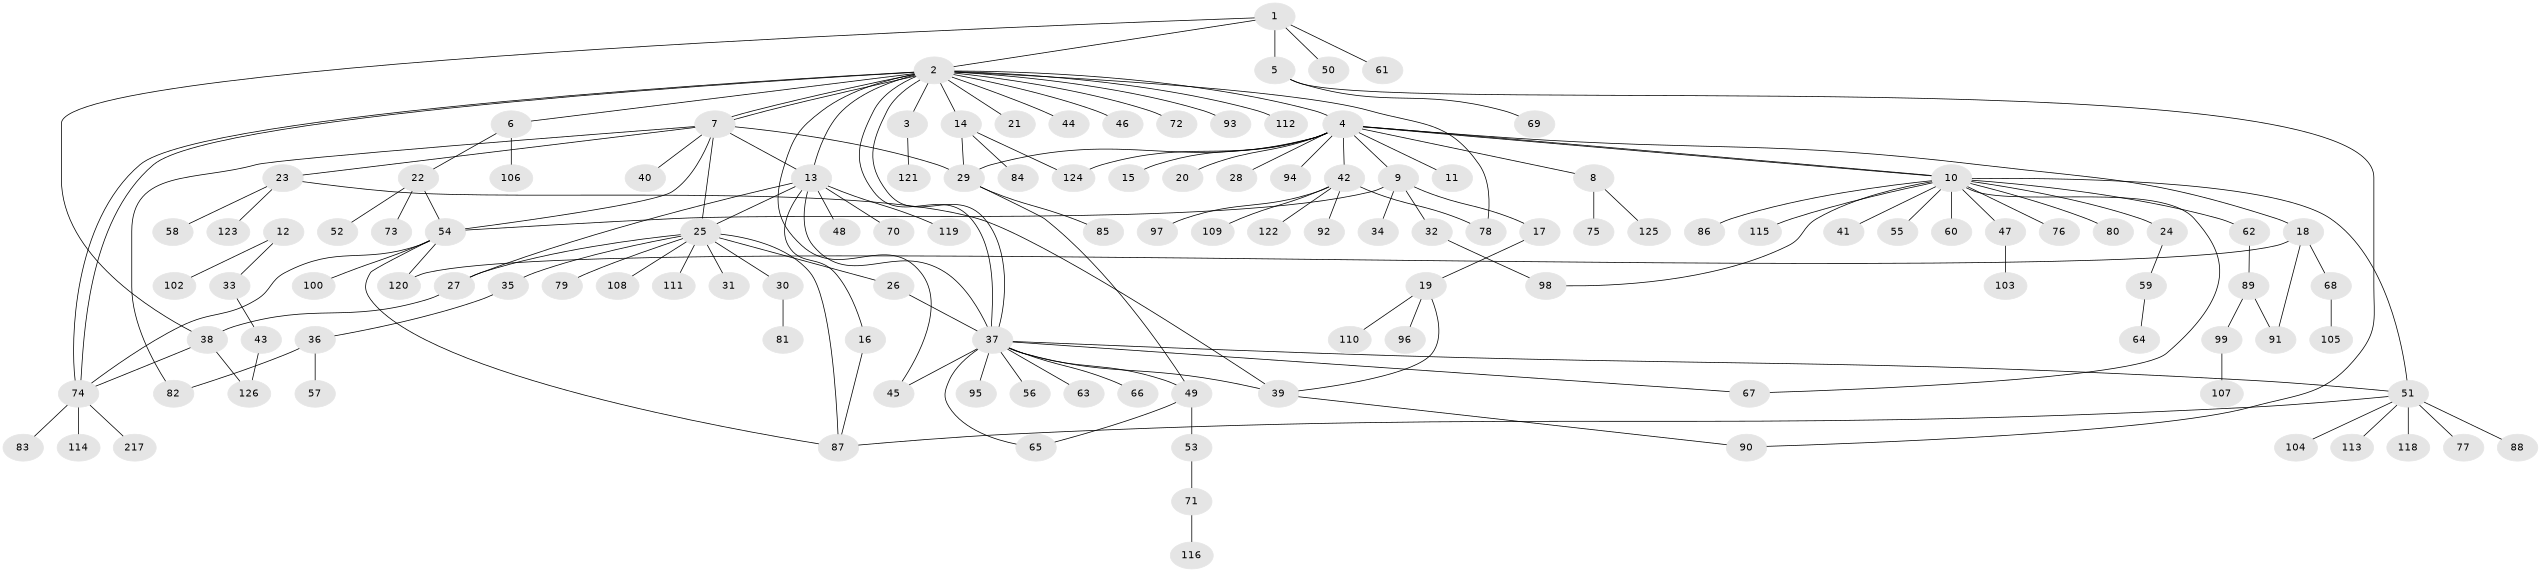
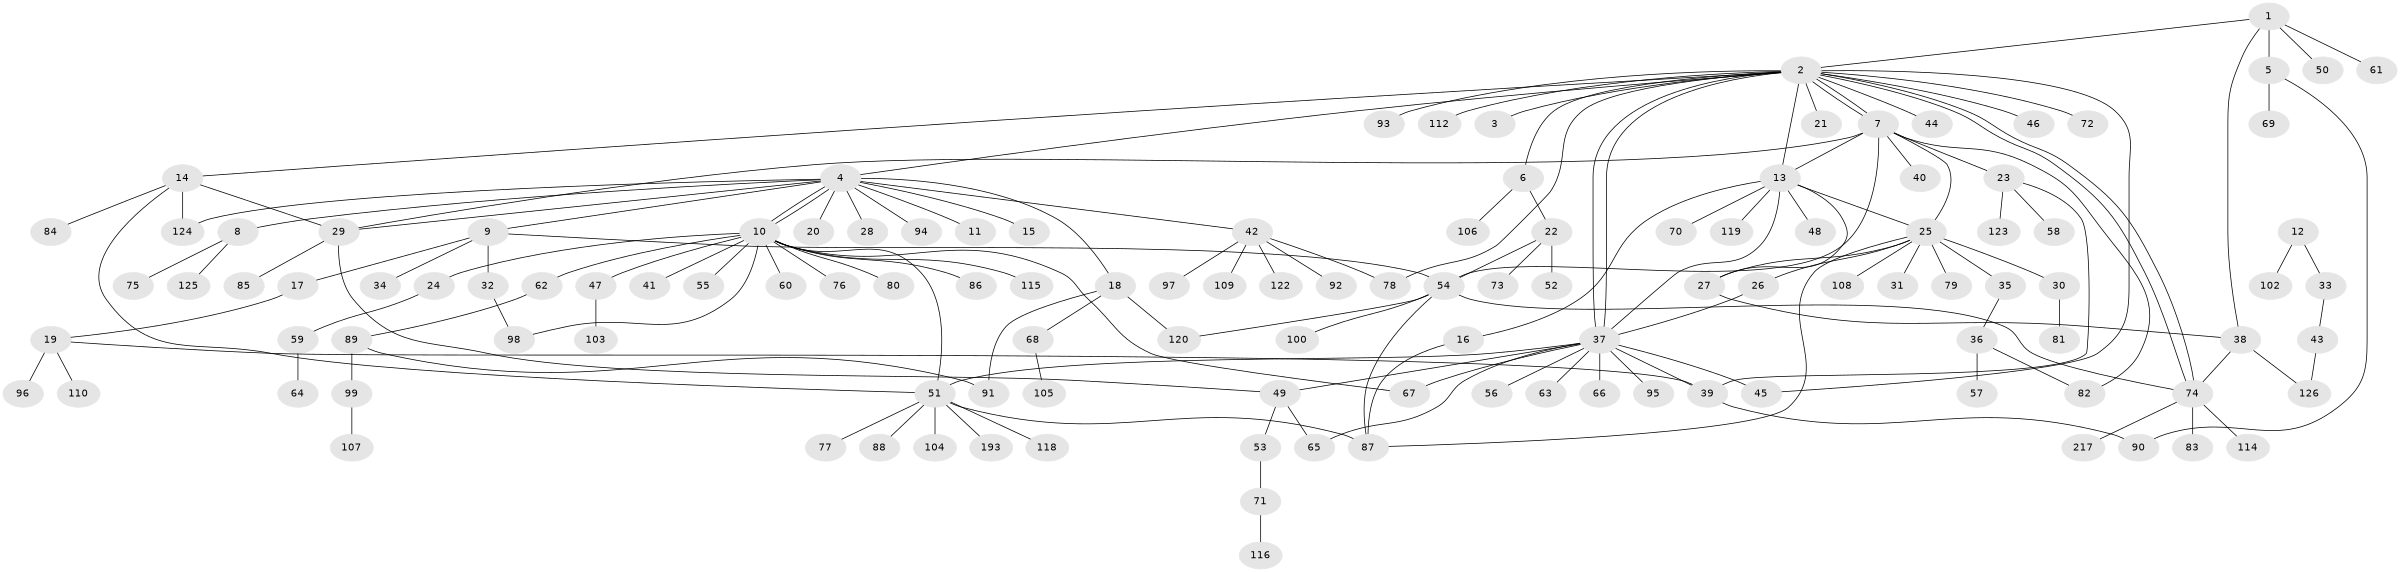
node "121": removed
node "111": removed
edge "14" -- "51": added
node "113": label "113" -> "193"
